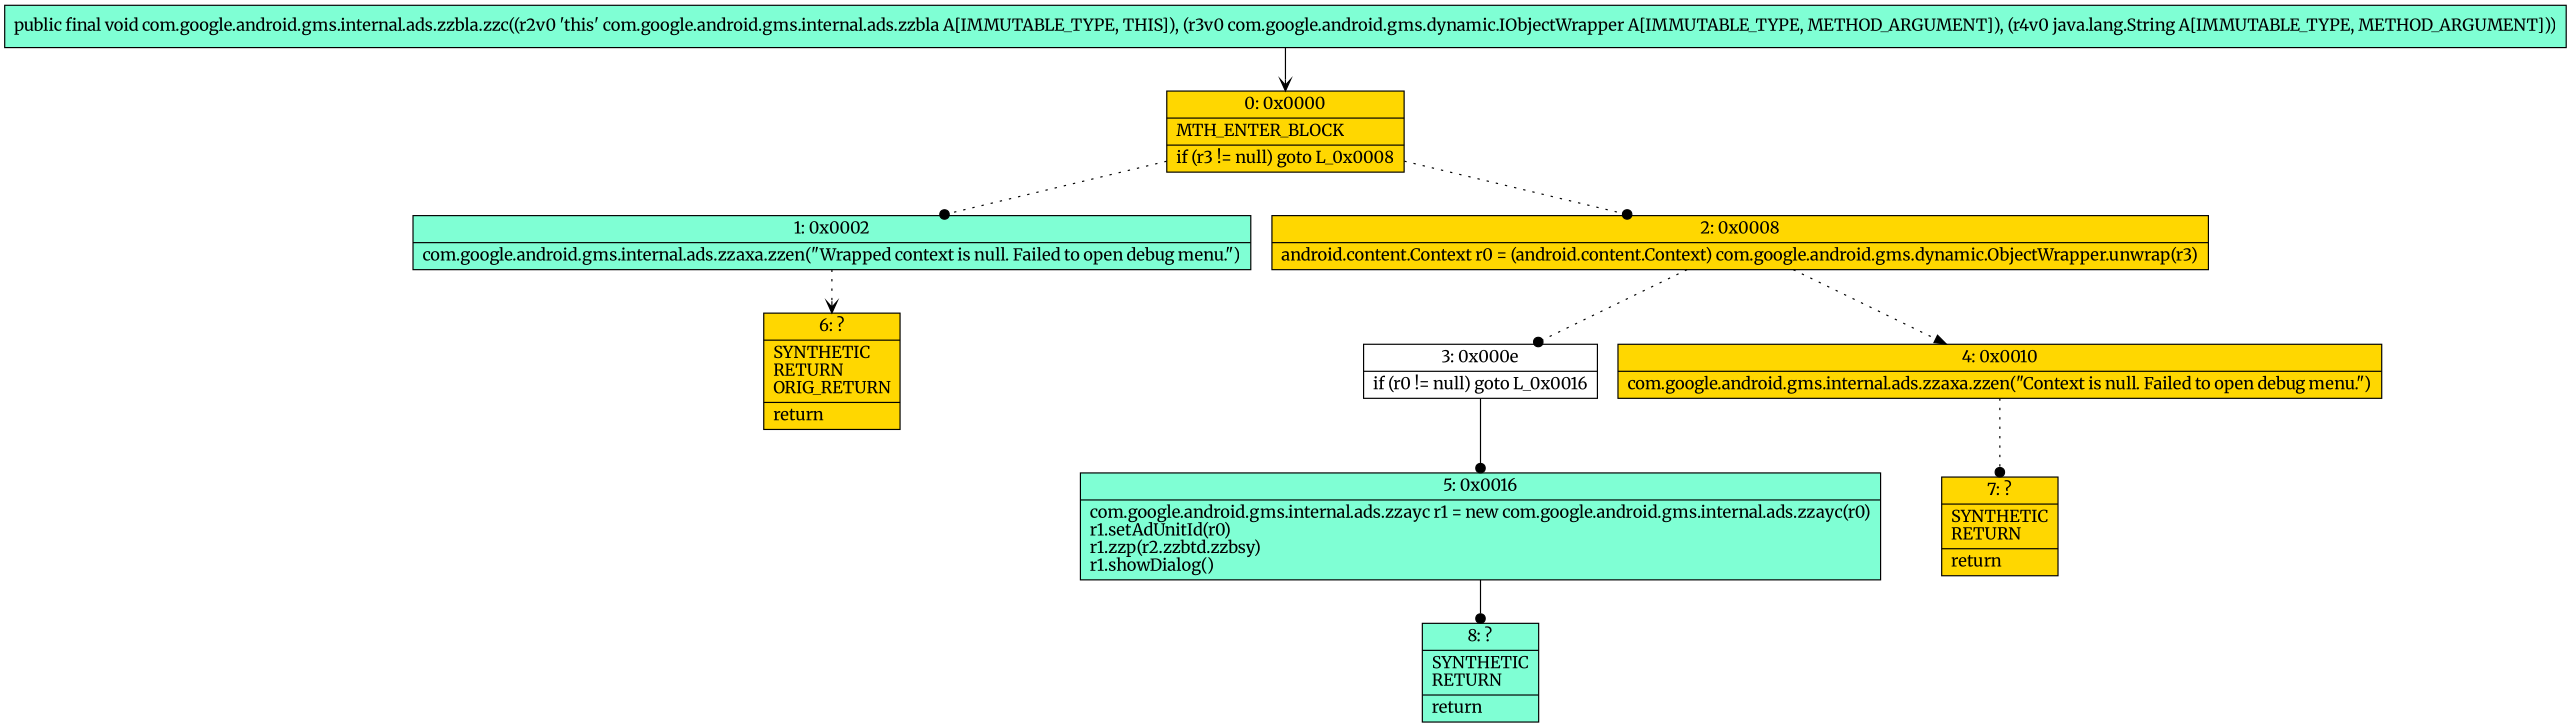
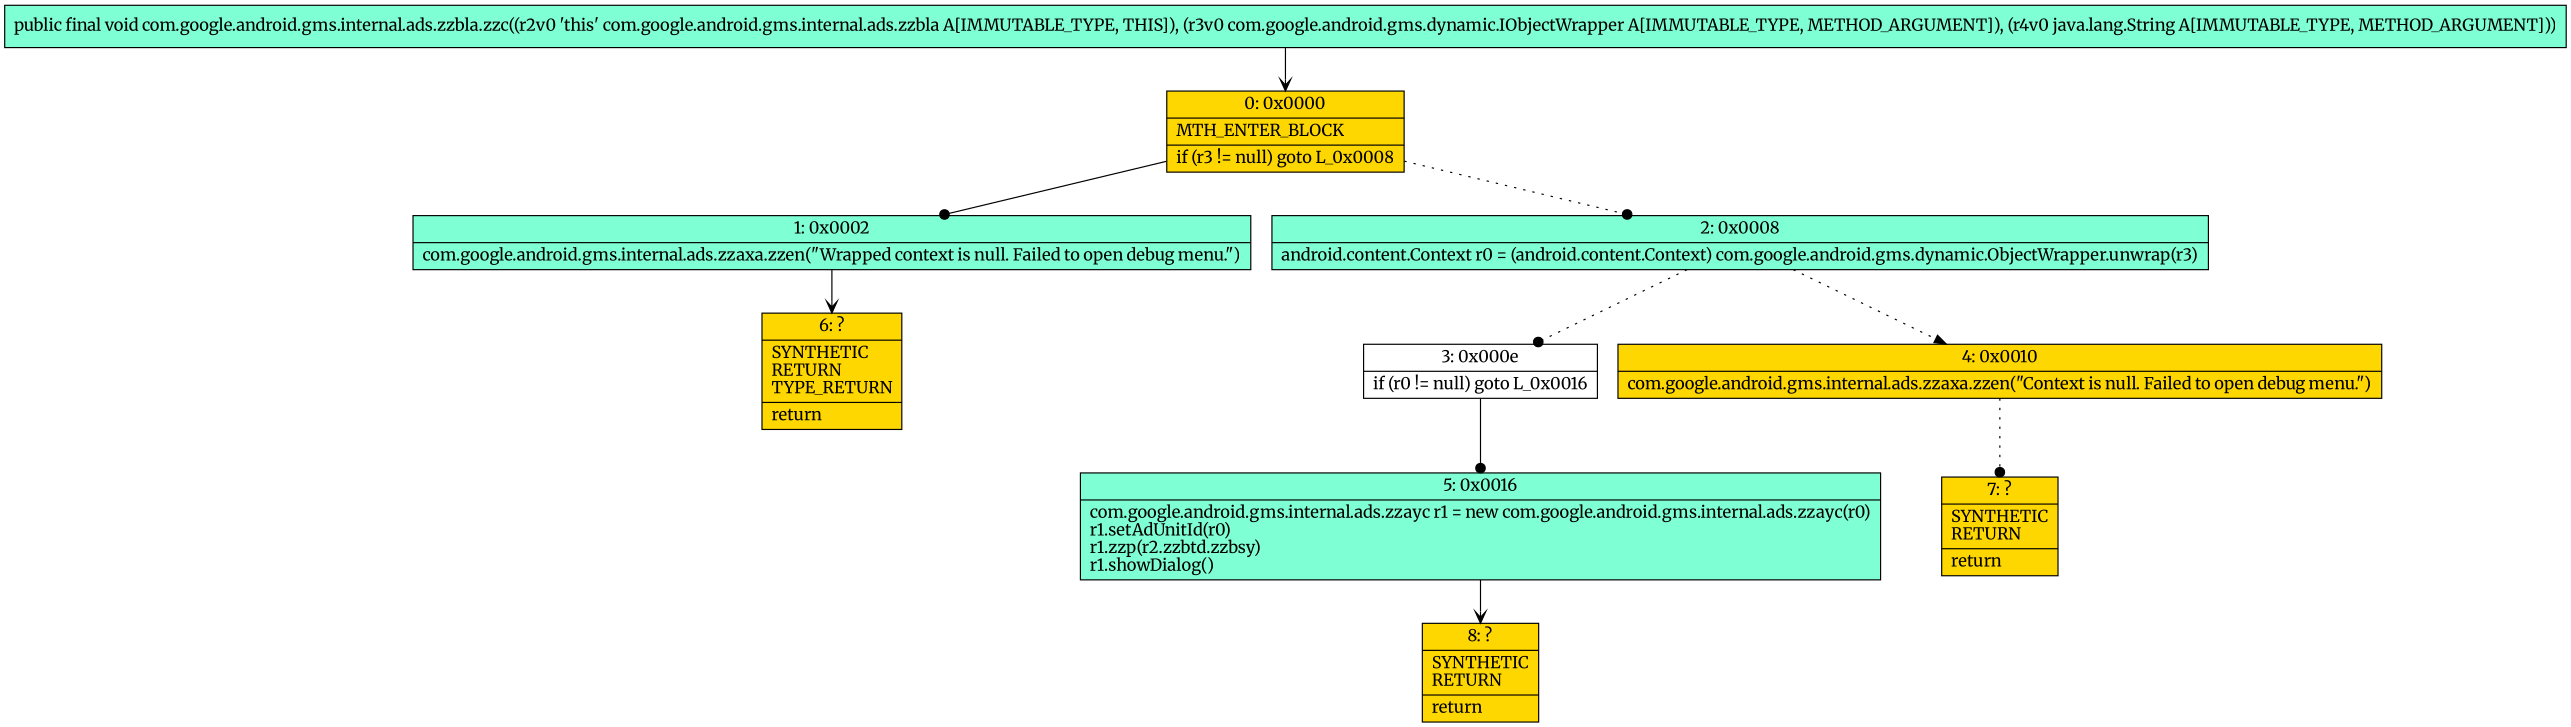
edge "0: 0x0000" -> "1: 0x0002": style dotted -> solid
node "2: 0x0008": fillcolor gold -> aquamarine
edge "1: 0x0002" -> "6: ?": style dotted -> solid
node "6: ?": text "ORIG_RETURN" -> "TYPE_RETURN"
edge "5: 0x0016" -> "8: ?": arrowhead dot -> vee
node "8: ?": fillcolor aquamarine -> gold
